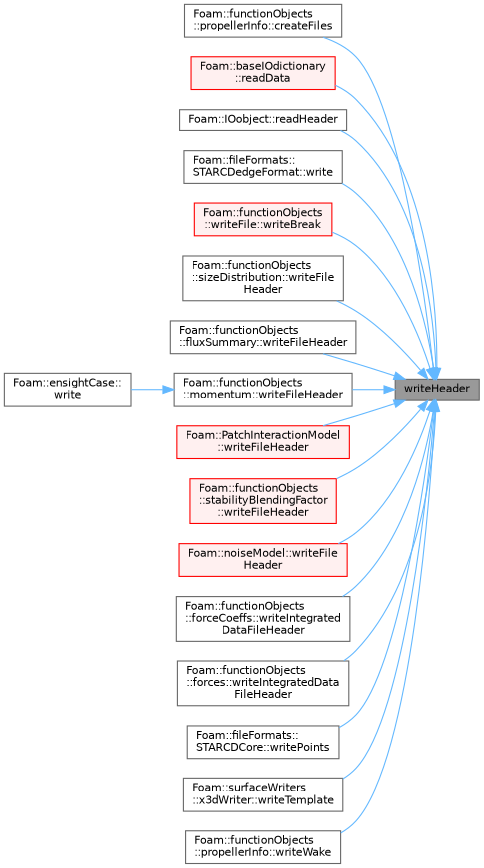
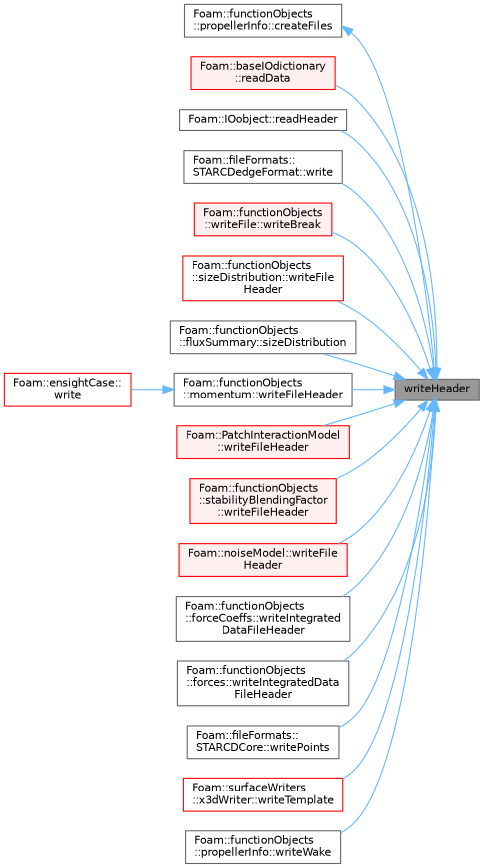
edge "Foam::functionObjects ::propellerInfo::createFiles" -> "writeHeader": reversed
node "Foam::functionObjects ::sizeDistribution::writeFile Header": color grey40 -> red
node "Foam::functionObjects ::fluxSummary::writeFileHeader": label "Foam::functionObjects ::fluxSummary::writeFileHeader" -> "Foam::functionObjects ::fluxSummary::sizeDistribution"
node "Foam::ensightCase:: write": color grey40 -> red
node "Foam::surfaceWriters ::x3dWriter::writeTemplate": color grey40 -> red
